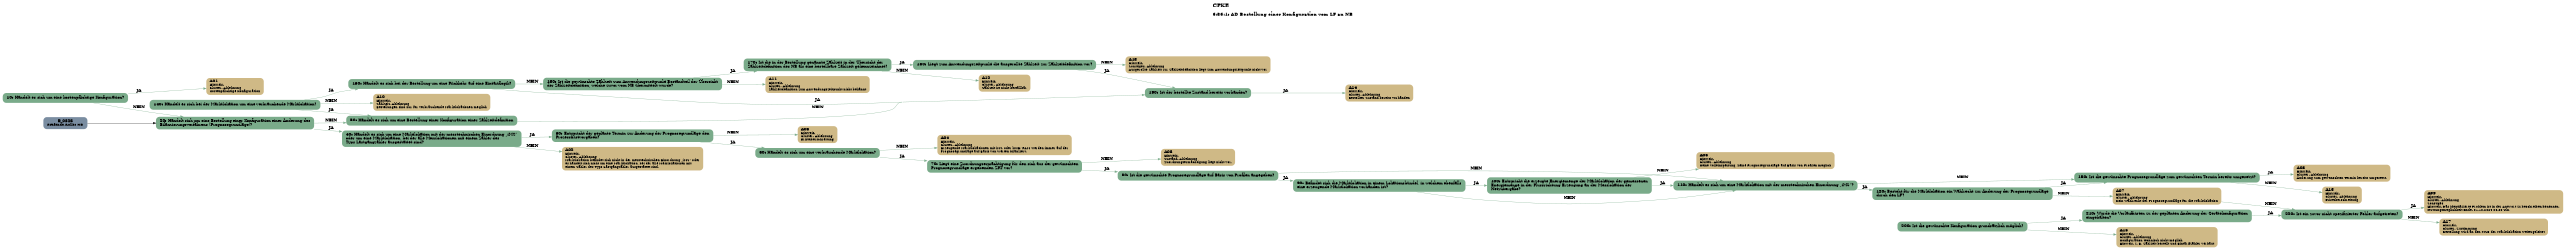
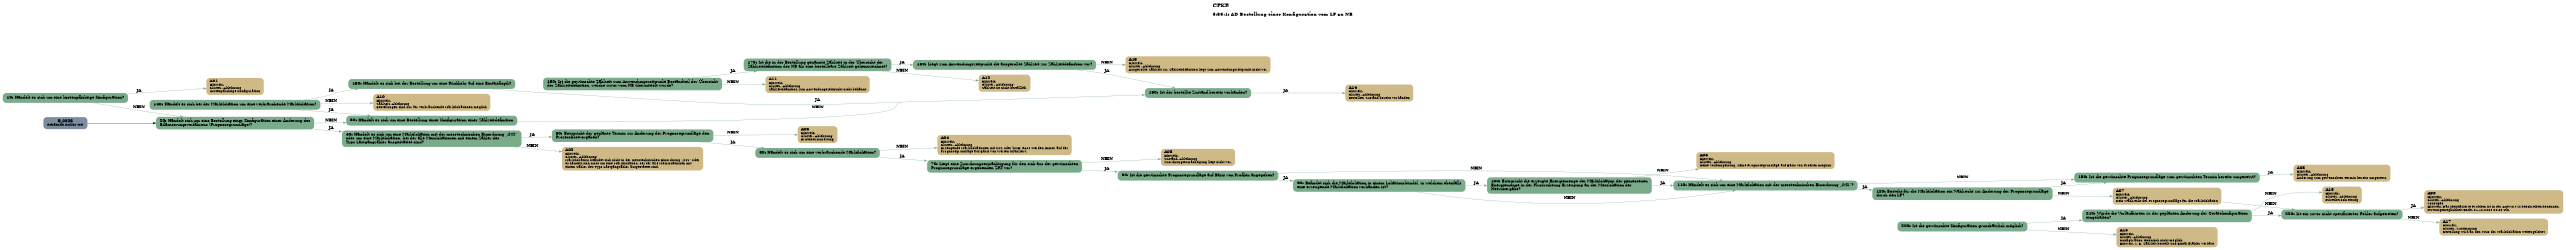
node "A13": text "Sonstiges: Ablehnung" -> "Cluster: Ablehnung"
edge "150:" -> "160:": removed, label "NEIN"
edge "130:" -> "A16": now "210:" -> "A16"
